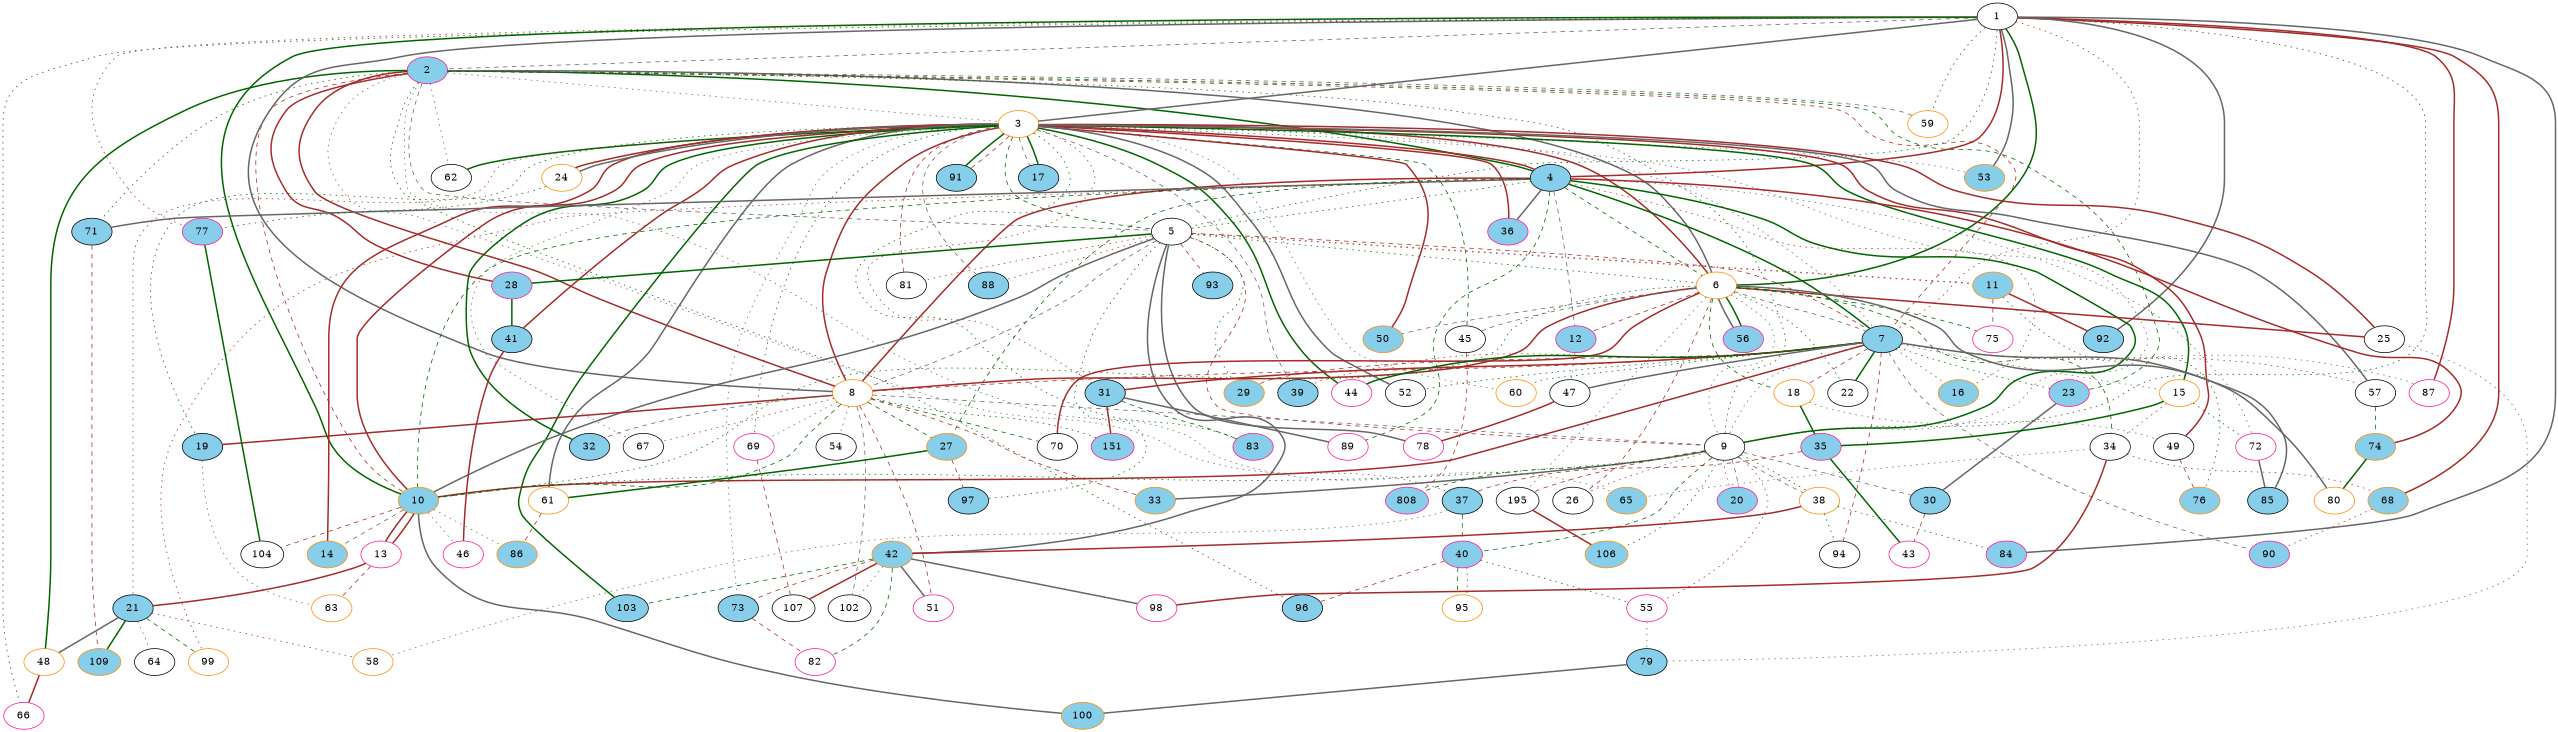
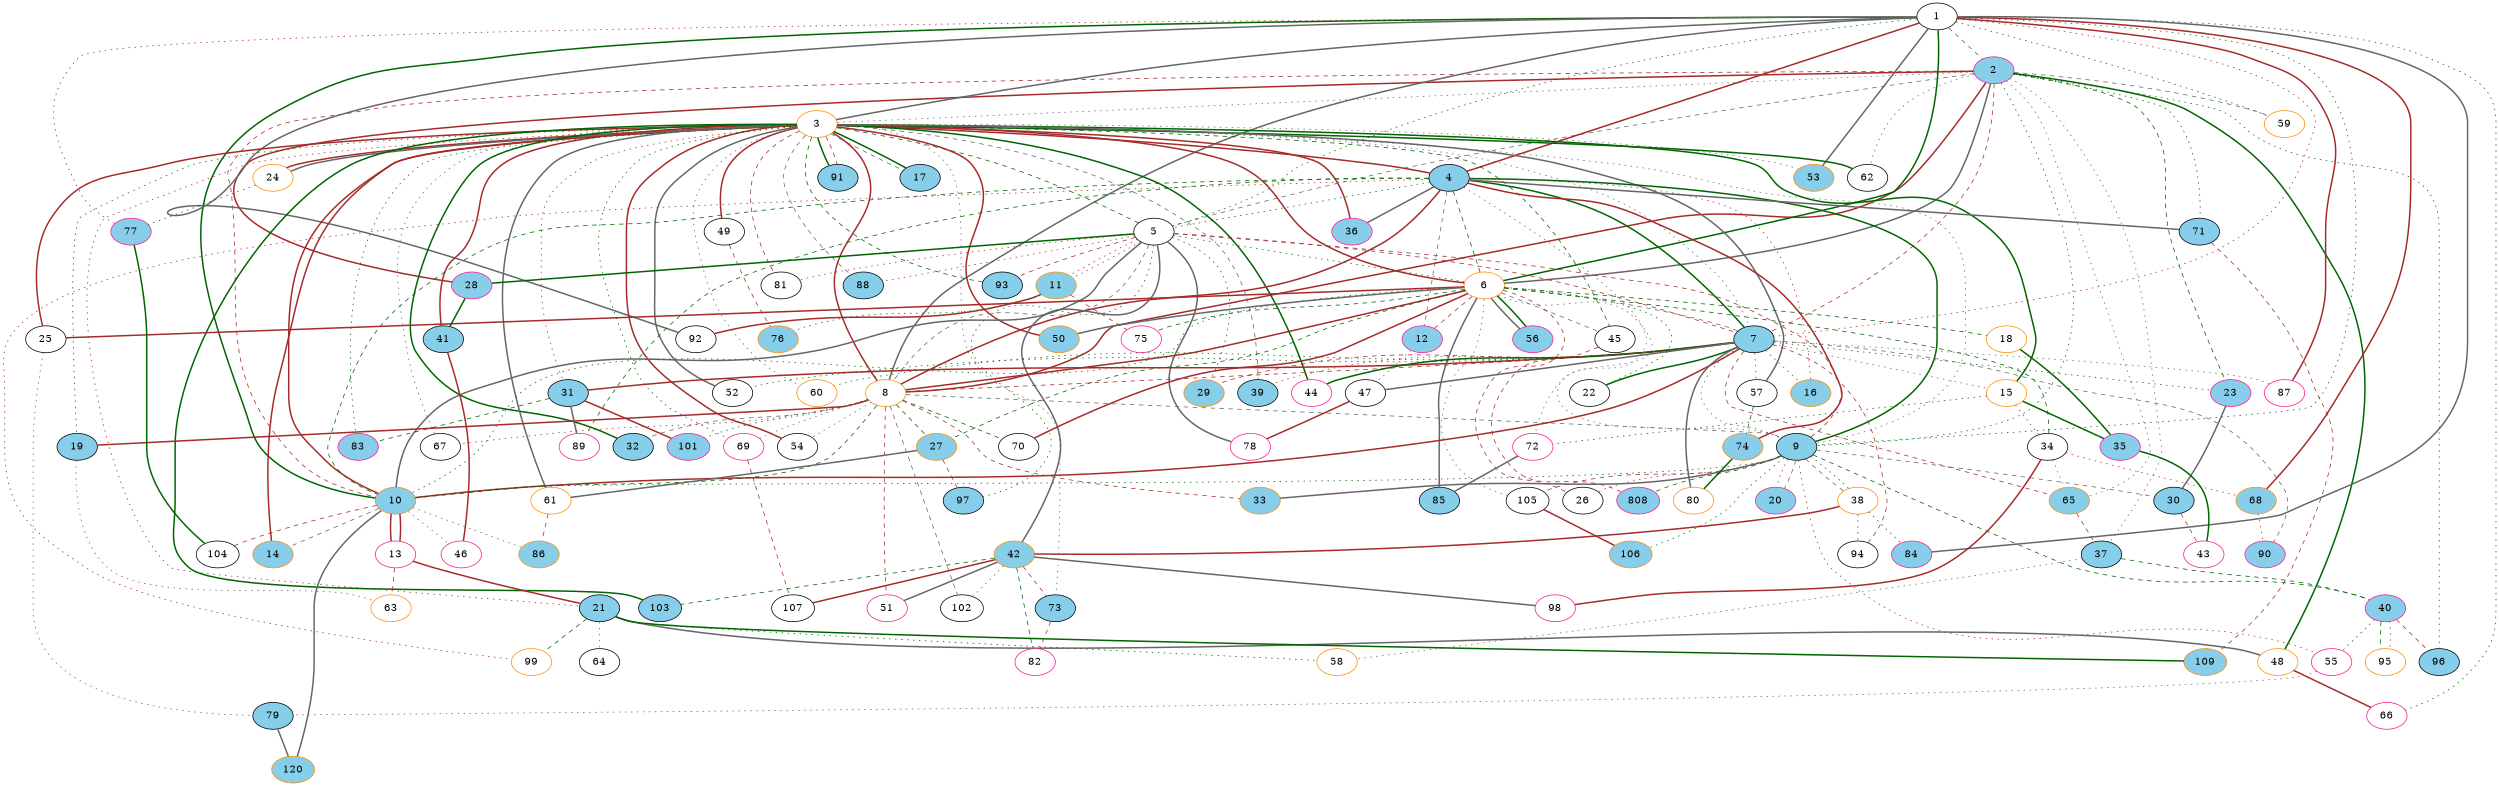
edge "2" -- "4": removed
edge "4" -- "27": now "6" -- "27"
edge "3" -- "93": added
edge "3" -- "54": added
edge "6" -- "50": style dashed -> bold
node "92": fillcolor skyblue -> white
edge "7" -- "18": now "7" -- "65"
edge "18" -- "49": removed
node "151": label "151" -> "101"
node "9": fillcolor white -> skyblue
edge "35" -- "37": now "65" -- "37"
edge "27" -- "61": color darkgreen -> gray40
node "195": label "195" -> "105"
edge "21" -- "58": color brown -> darkgreen
node "100": label "100" -> "120"
